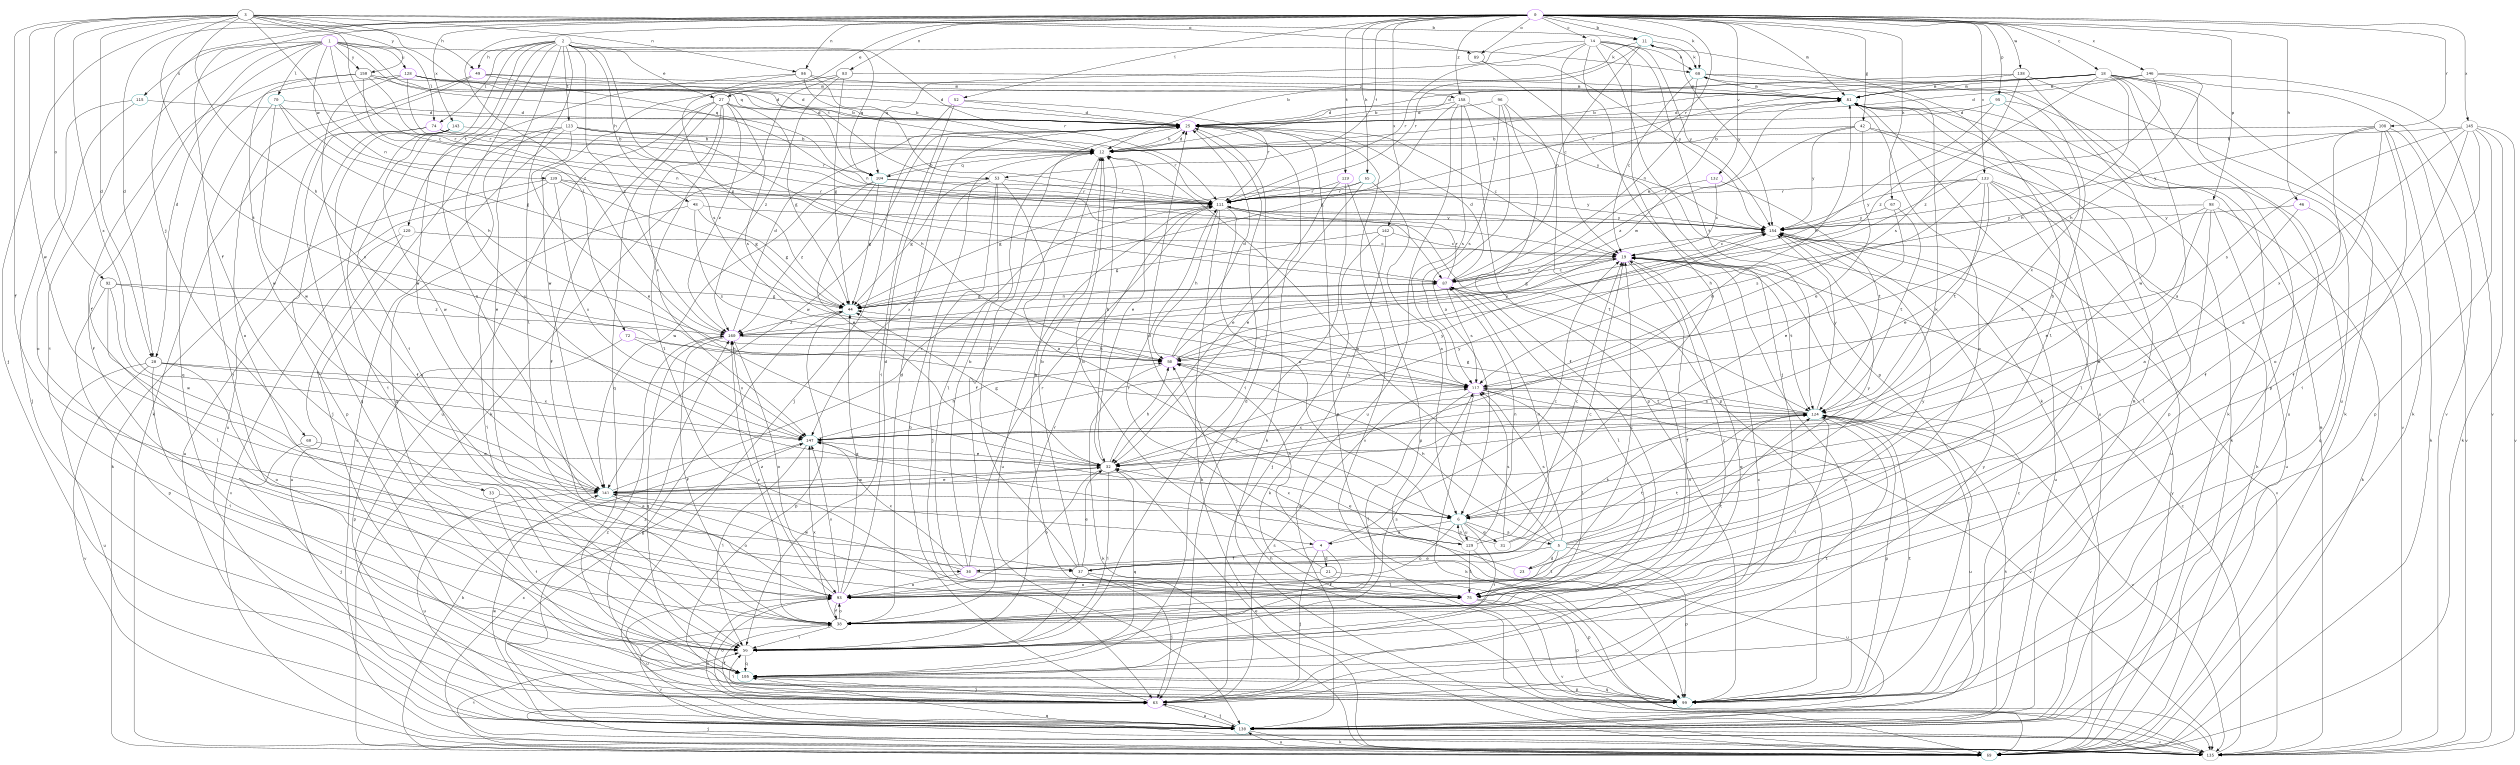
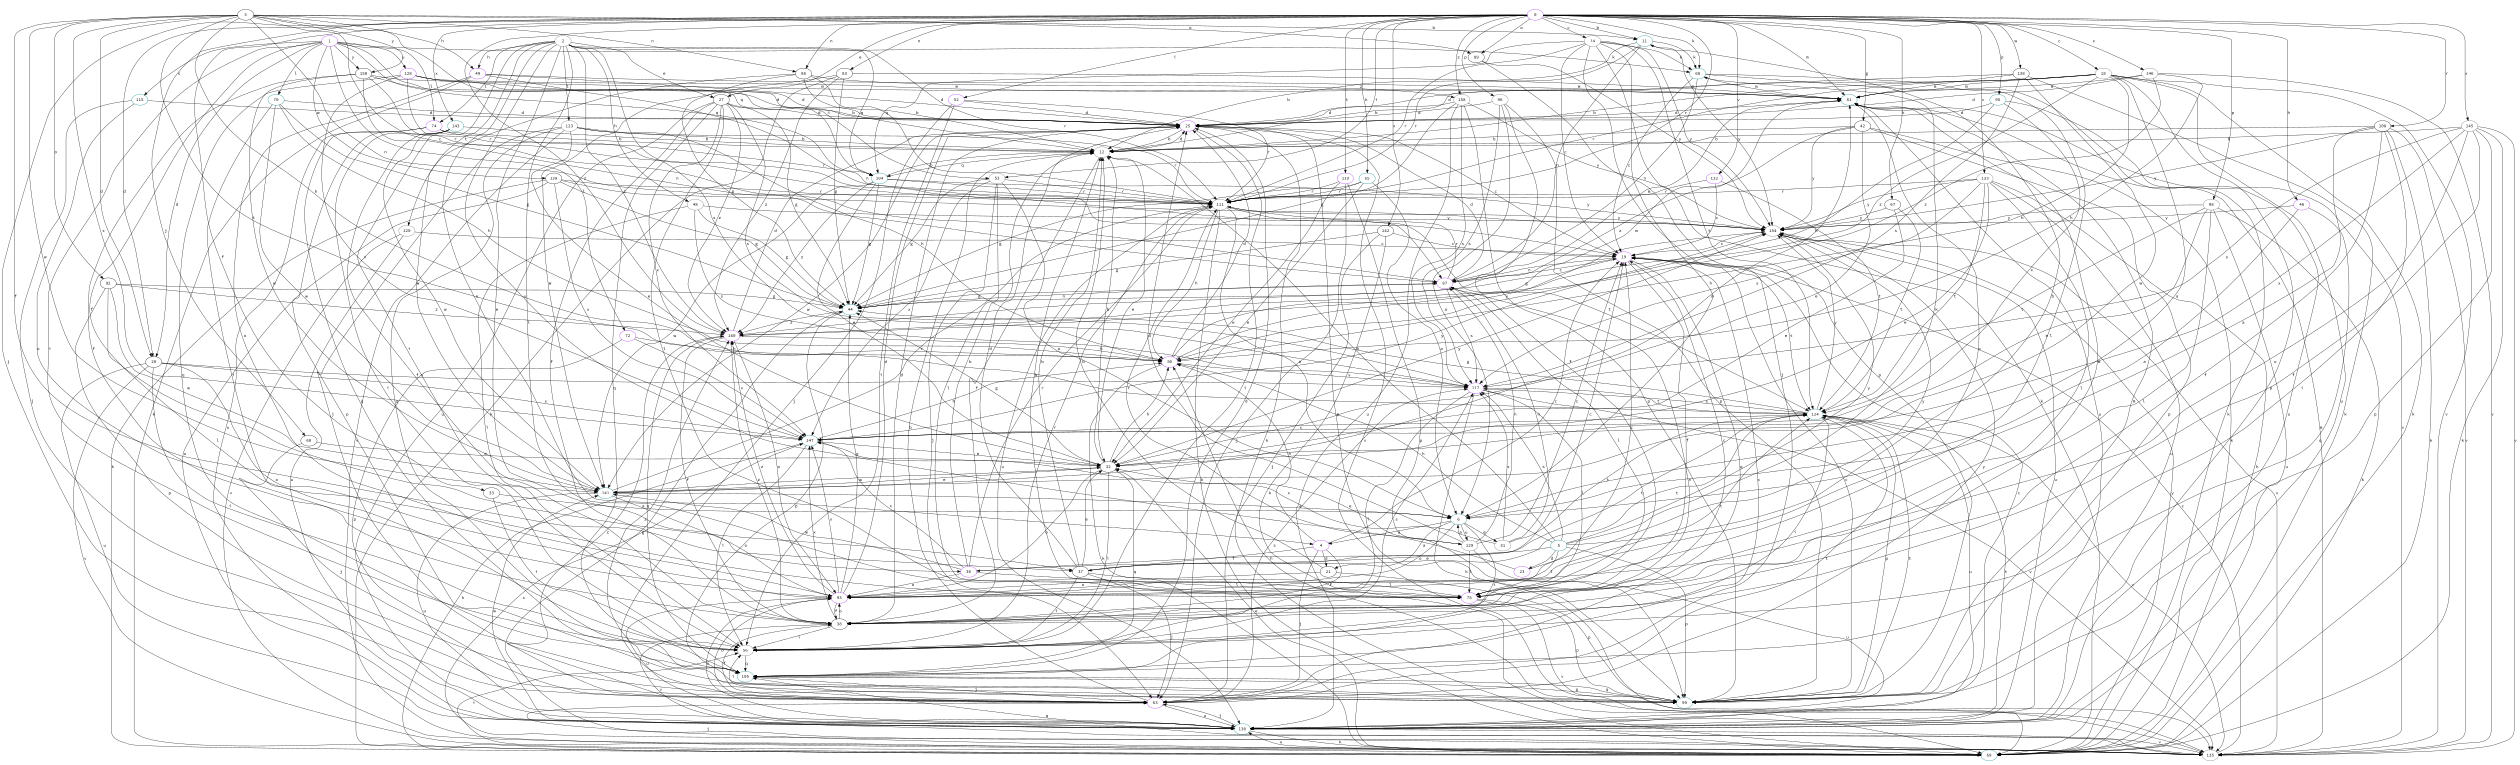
edge "0" -> "96": added, label "p"
edge "6" -> "5": now "6" -> "21"
